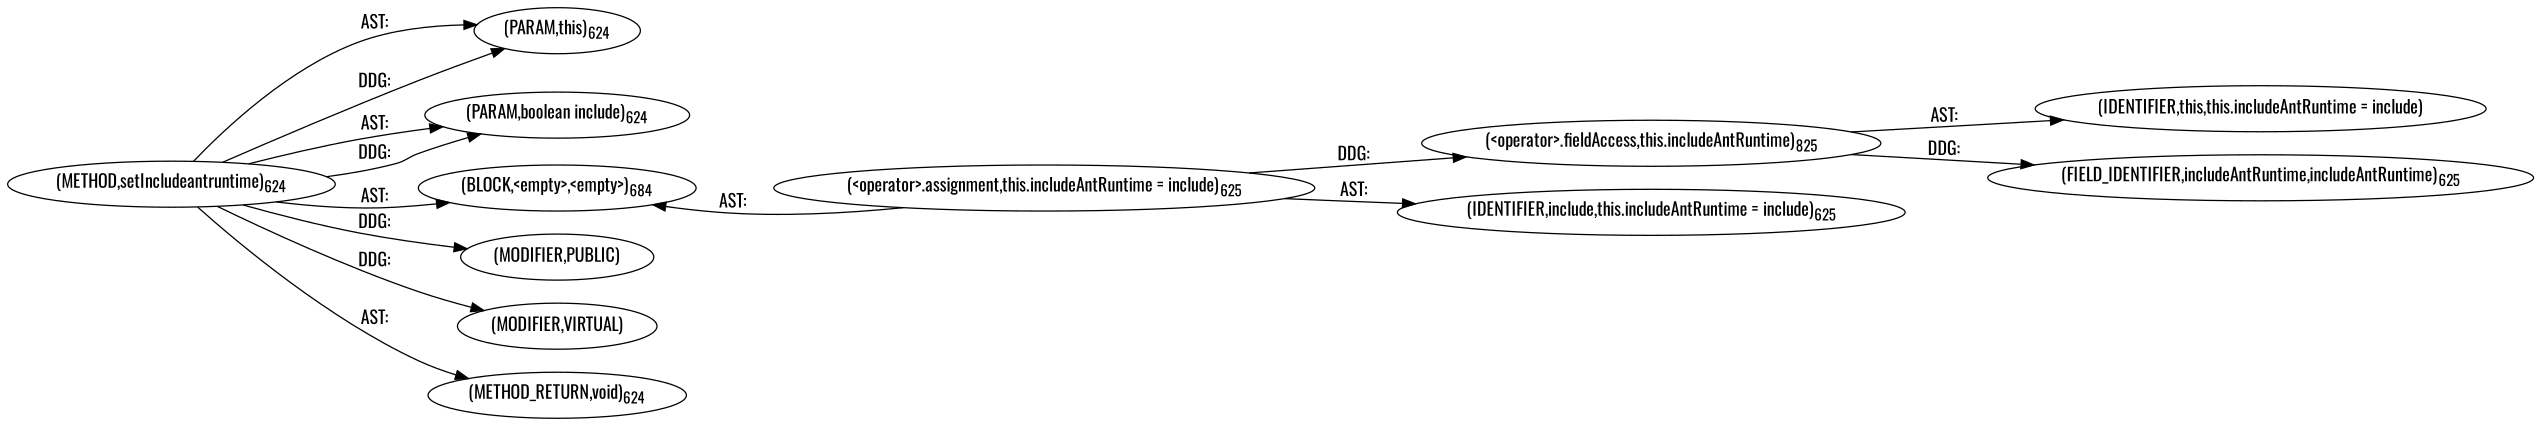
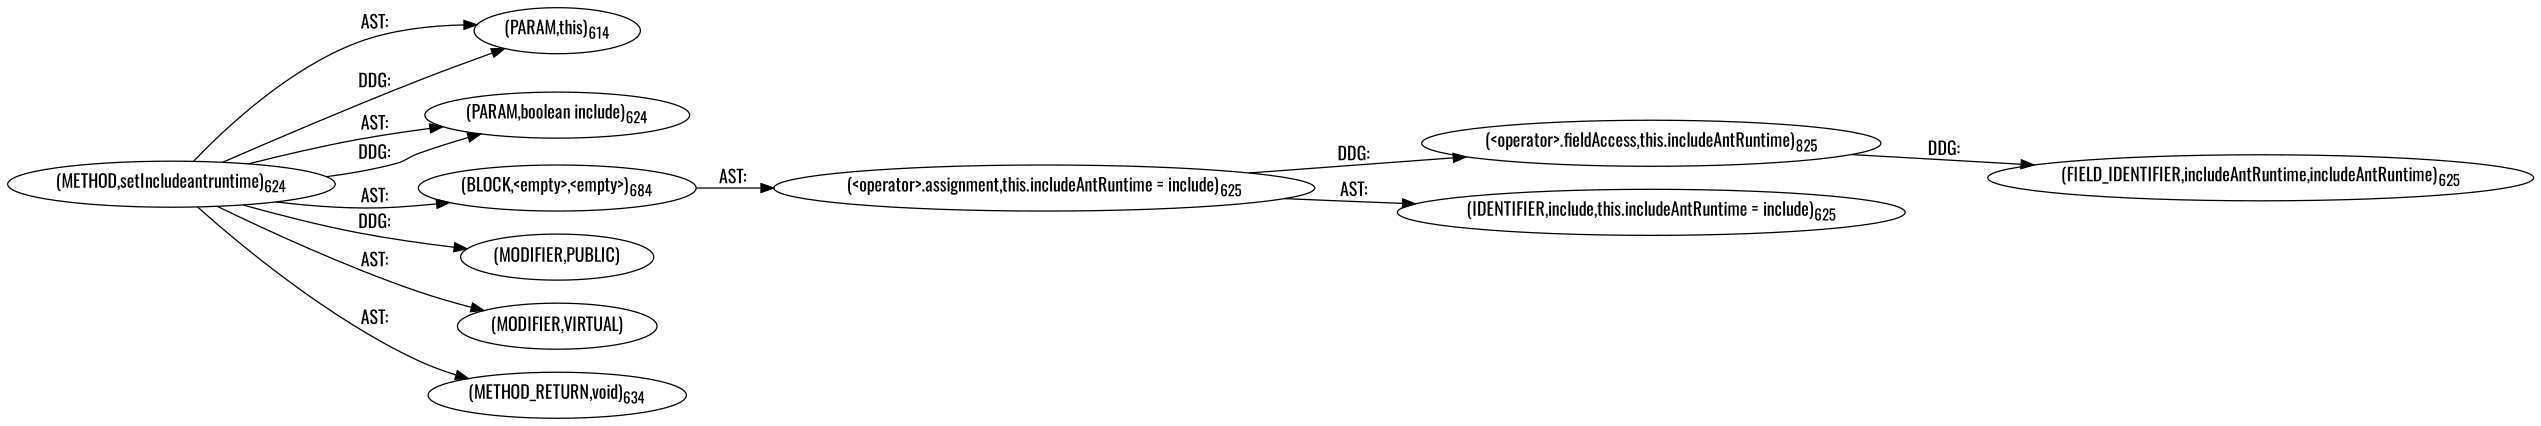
node "(PARAM,this)": text "624" -> "614"
node "(IDENTIFIER,this,this.includeAntRuntime = include)": removed
edge "(<operator>.assignment,this.includeAntRuntime = include)" -> "(BLOCK,<empty>,<empty>)": reversed
edge "(METHOD,setIncludeantruntime)" -> "(MODIFIER,VIRTUAL)": label "DDG: " -> "AST: "
node "(METHOD_RETURN,void)": text "624" -> "634"
